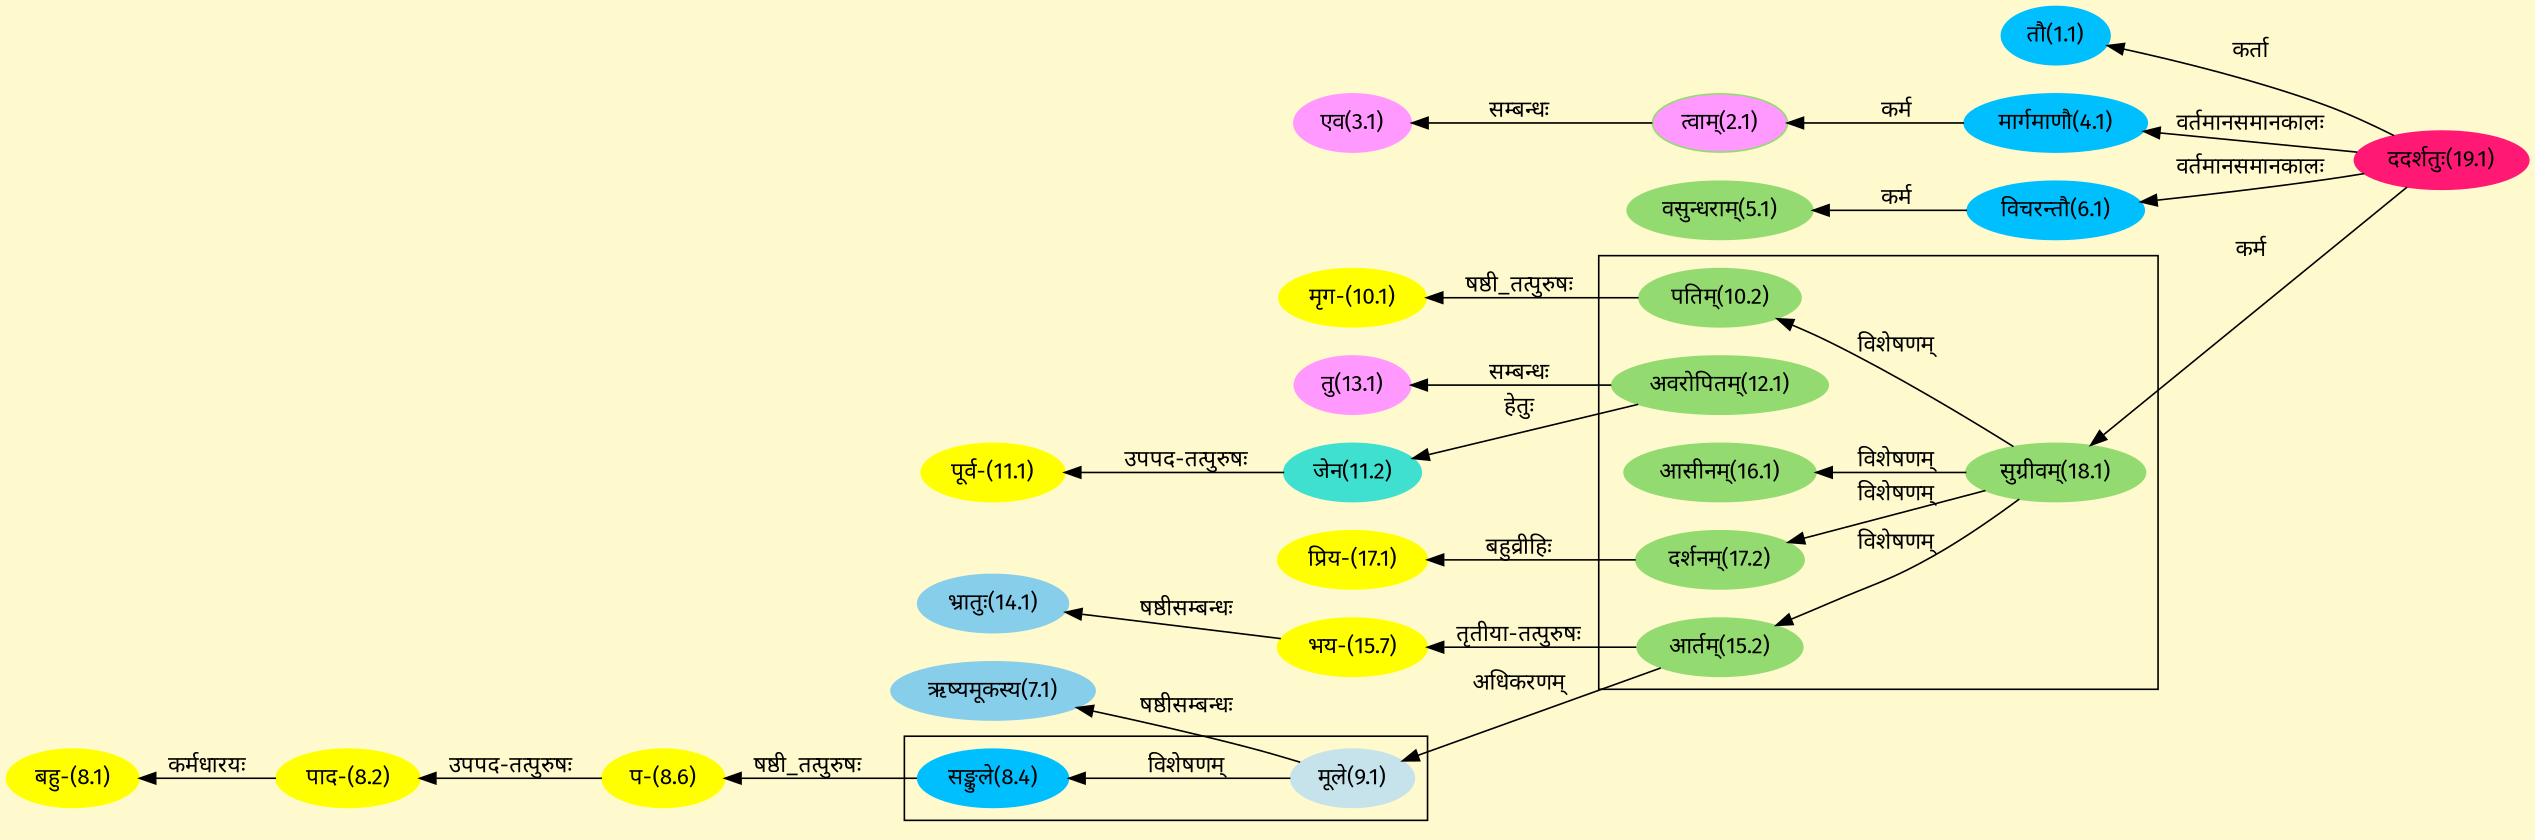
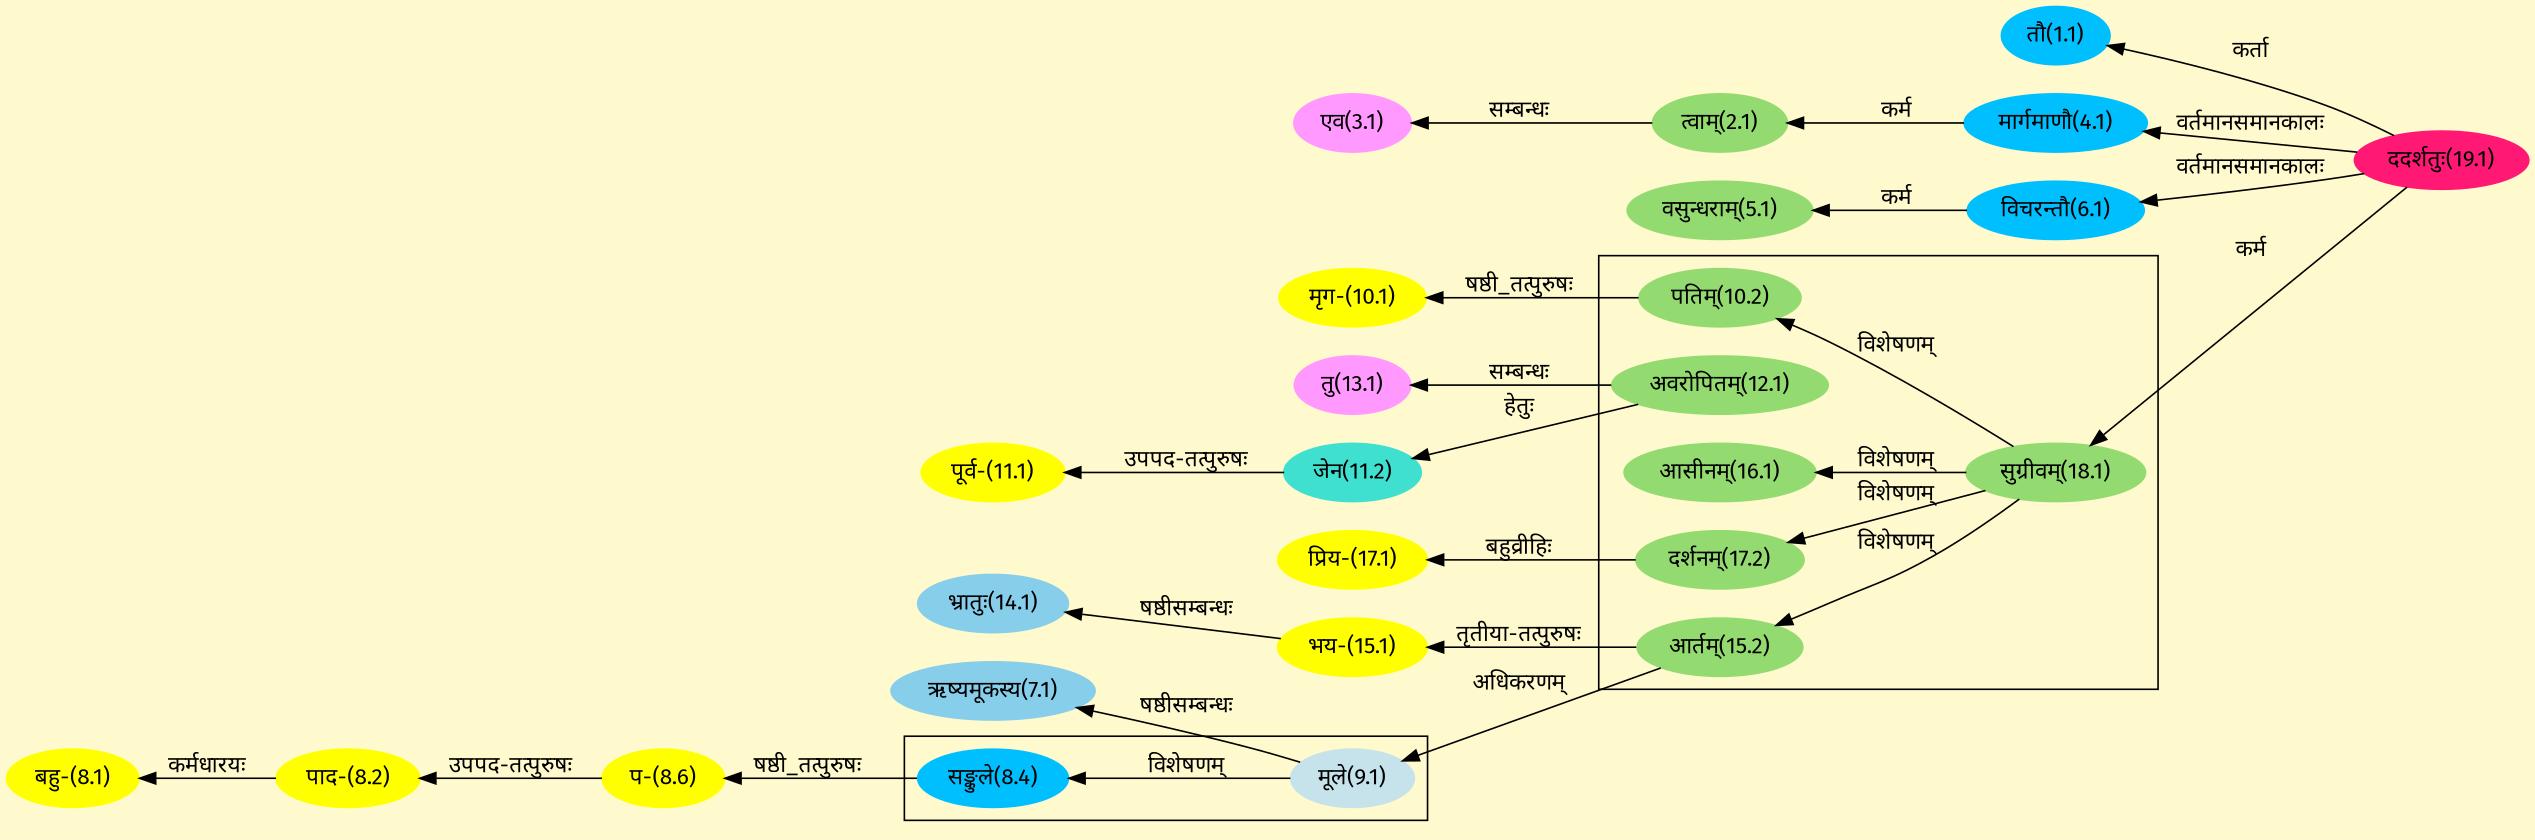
node "त्वाम्(2.1)": fillcolor #ff99ff -> #93db70
node "भय-(15.7)": label "भय-(15.7)" -> "भय-(15.1)"
